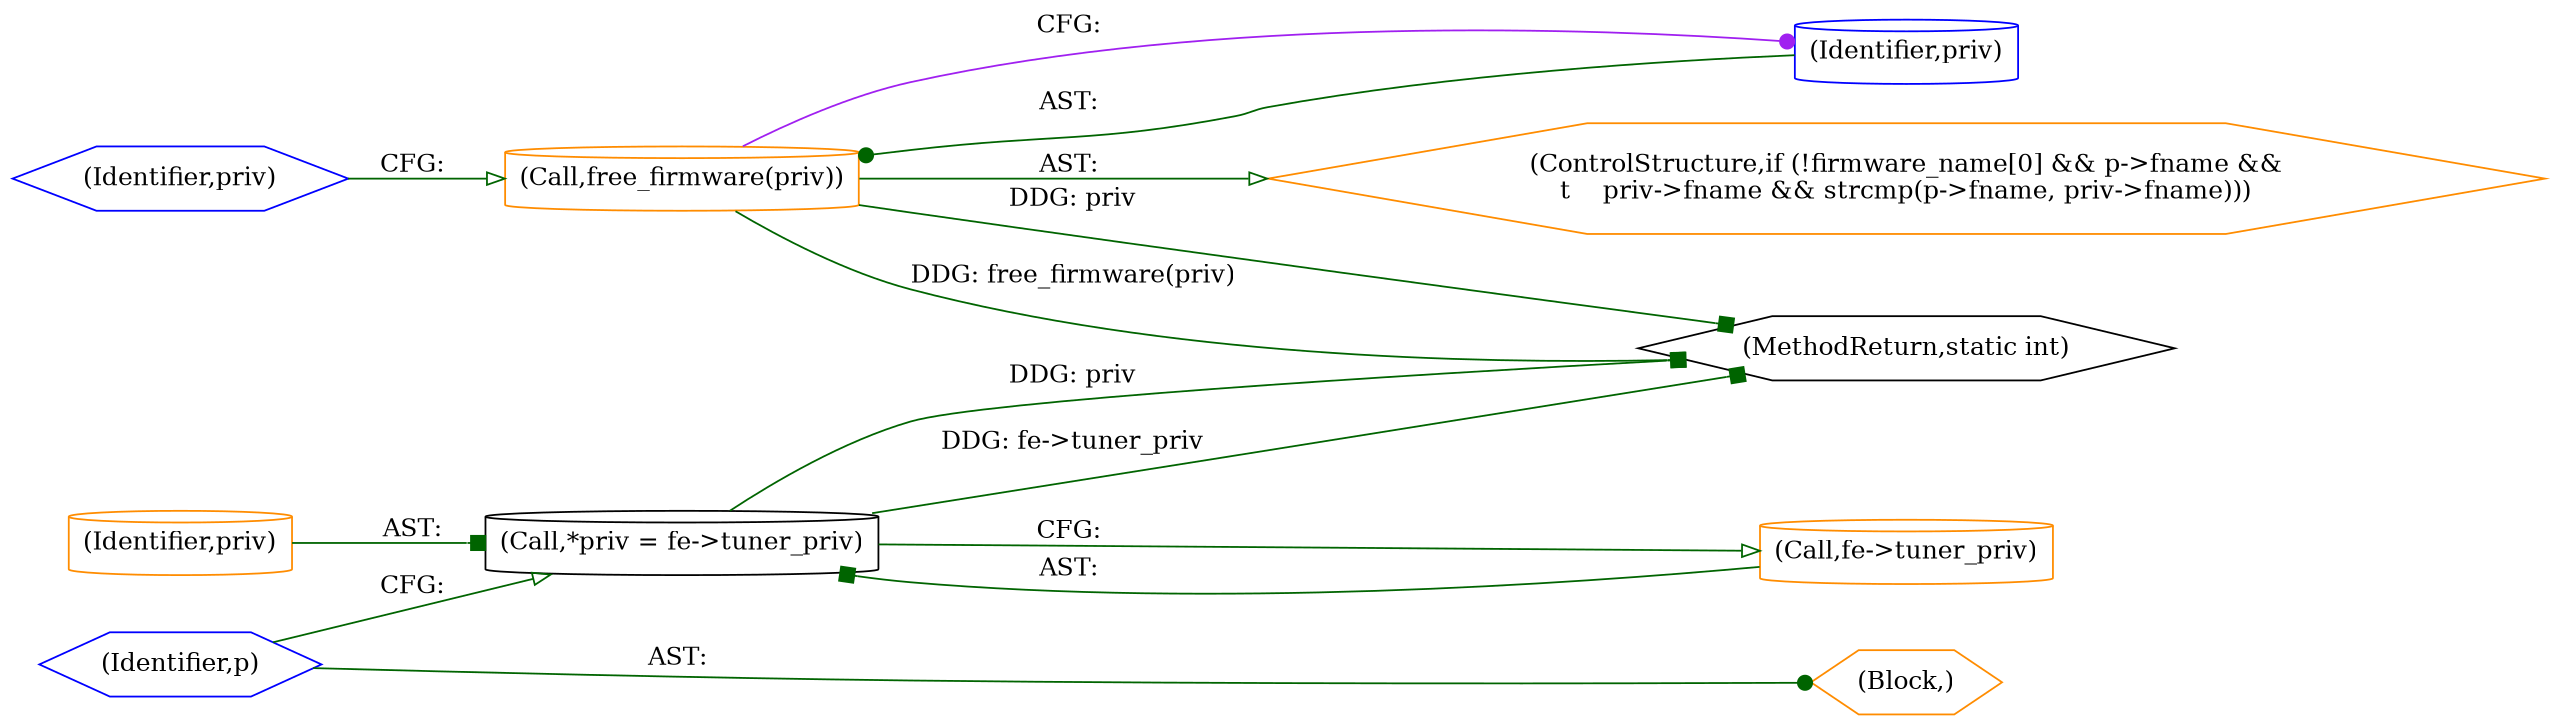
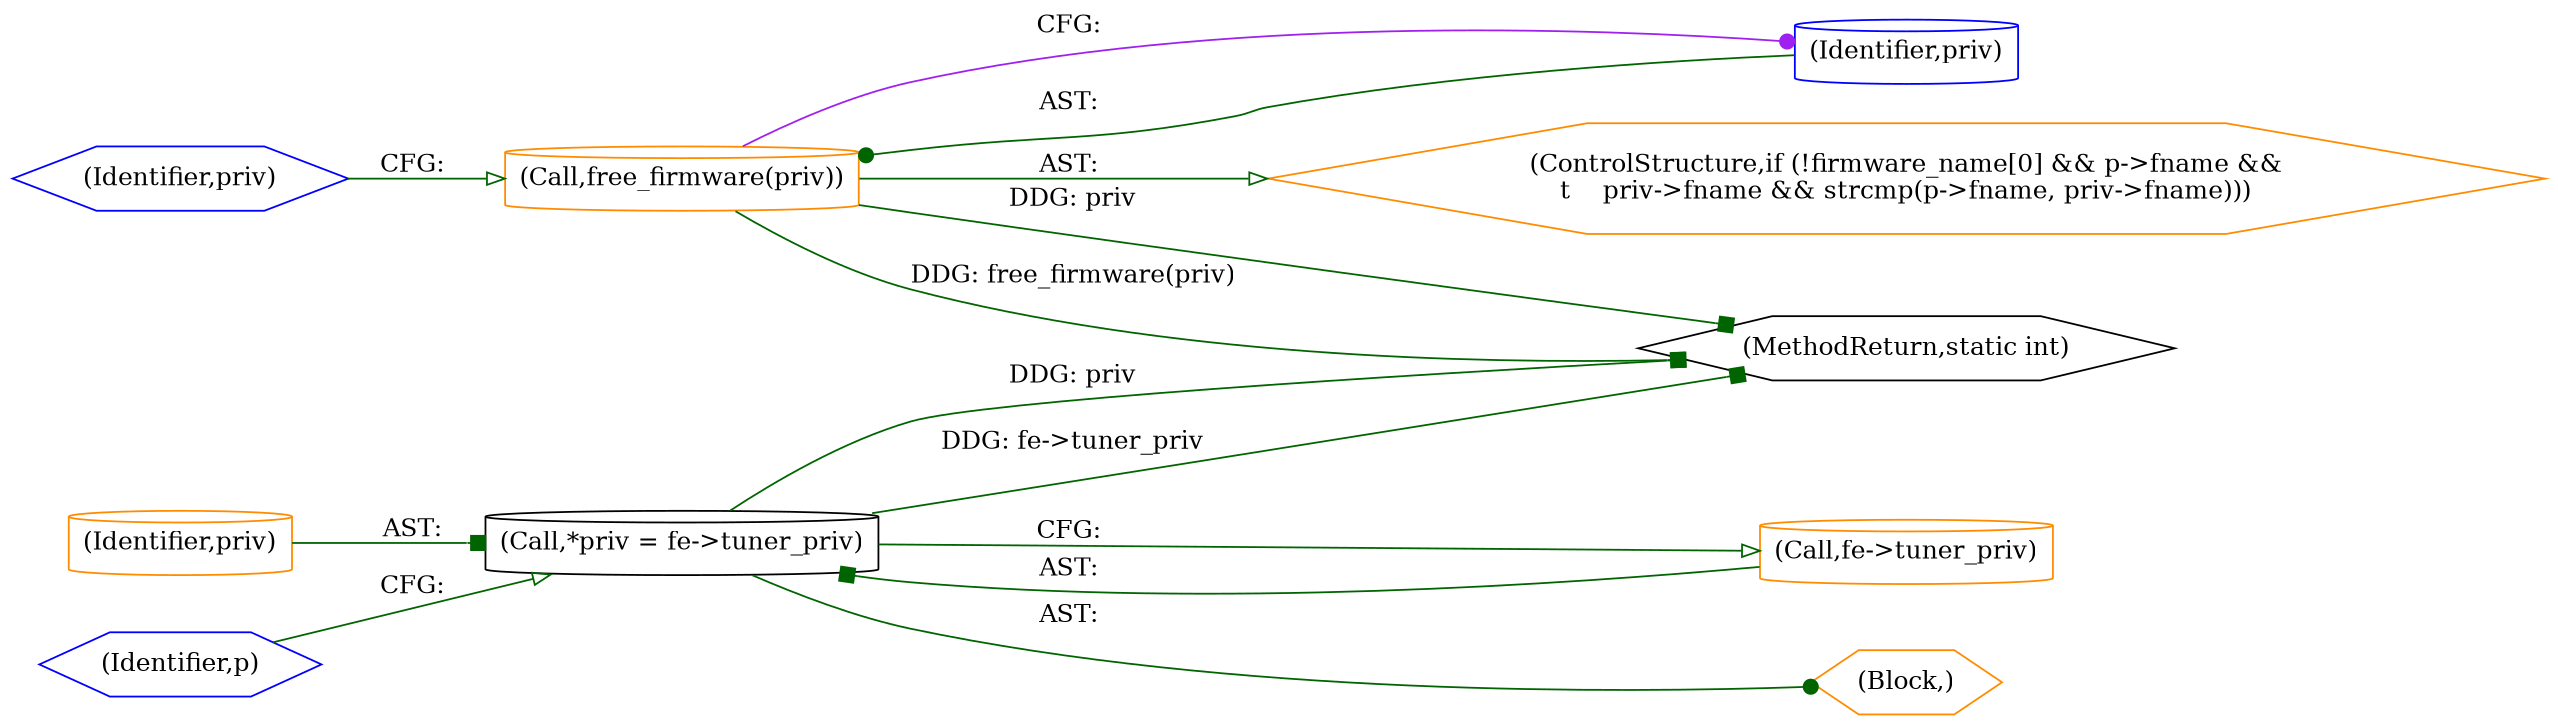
edge "(Identifier,p)" -> "(Block,)": now "(Call,*priv = fe->tuner_priv)" -> "(Block,)"
